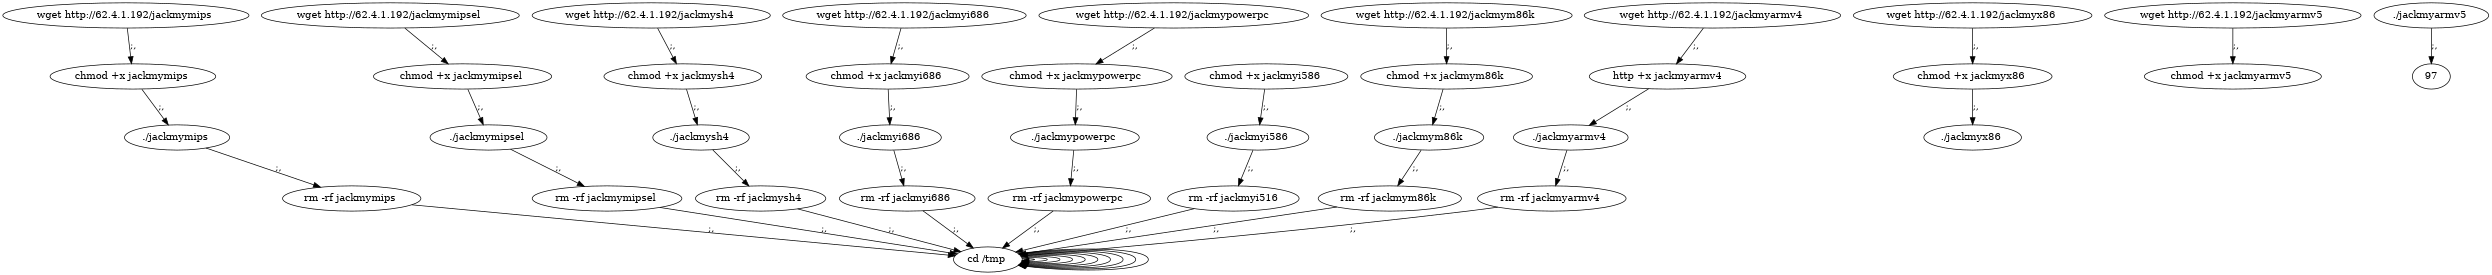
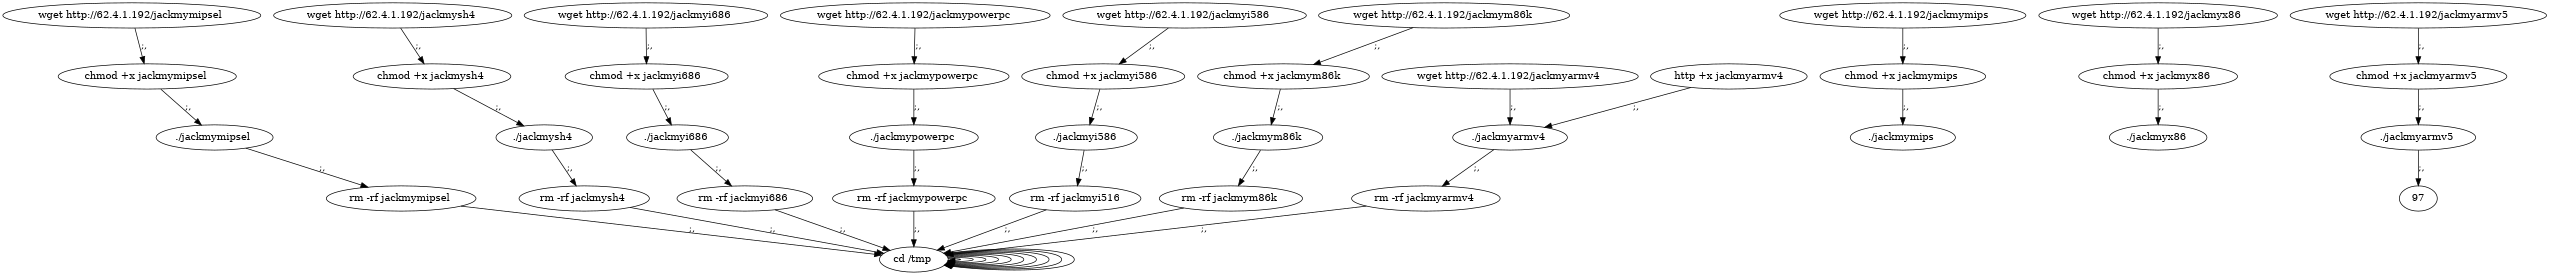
node "wget http://62.4.1.192/jackmyi586": added
edge "wget http://62.4.1.192/jackmyarmv4" -> "http +x jackmyarmv4": now "wget http://62.4.1.192/jackmyarmv4" -> "./jackmyarmv4"
edge "chmod +x jackmyarmv5" -> "./jackmyarmv5": added, label ";,"
node "rm -rf jackmymips": removed
